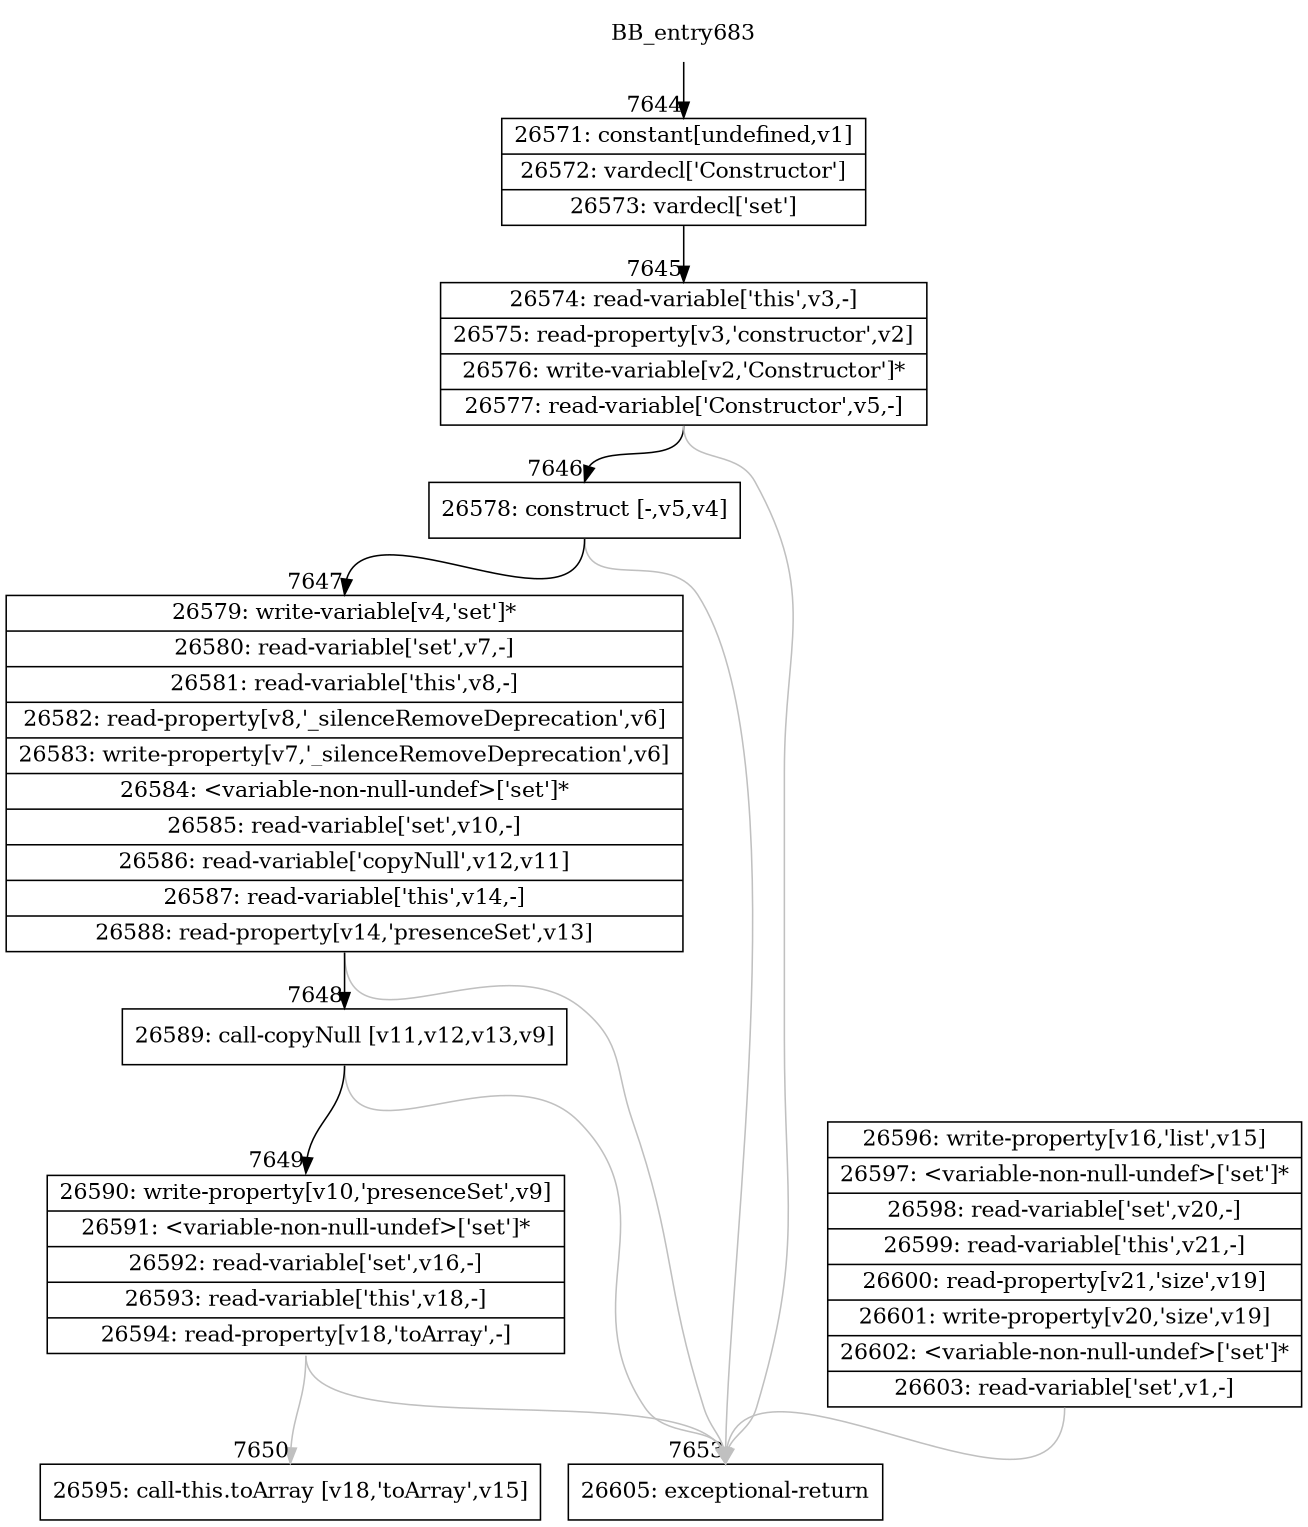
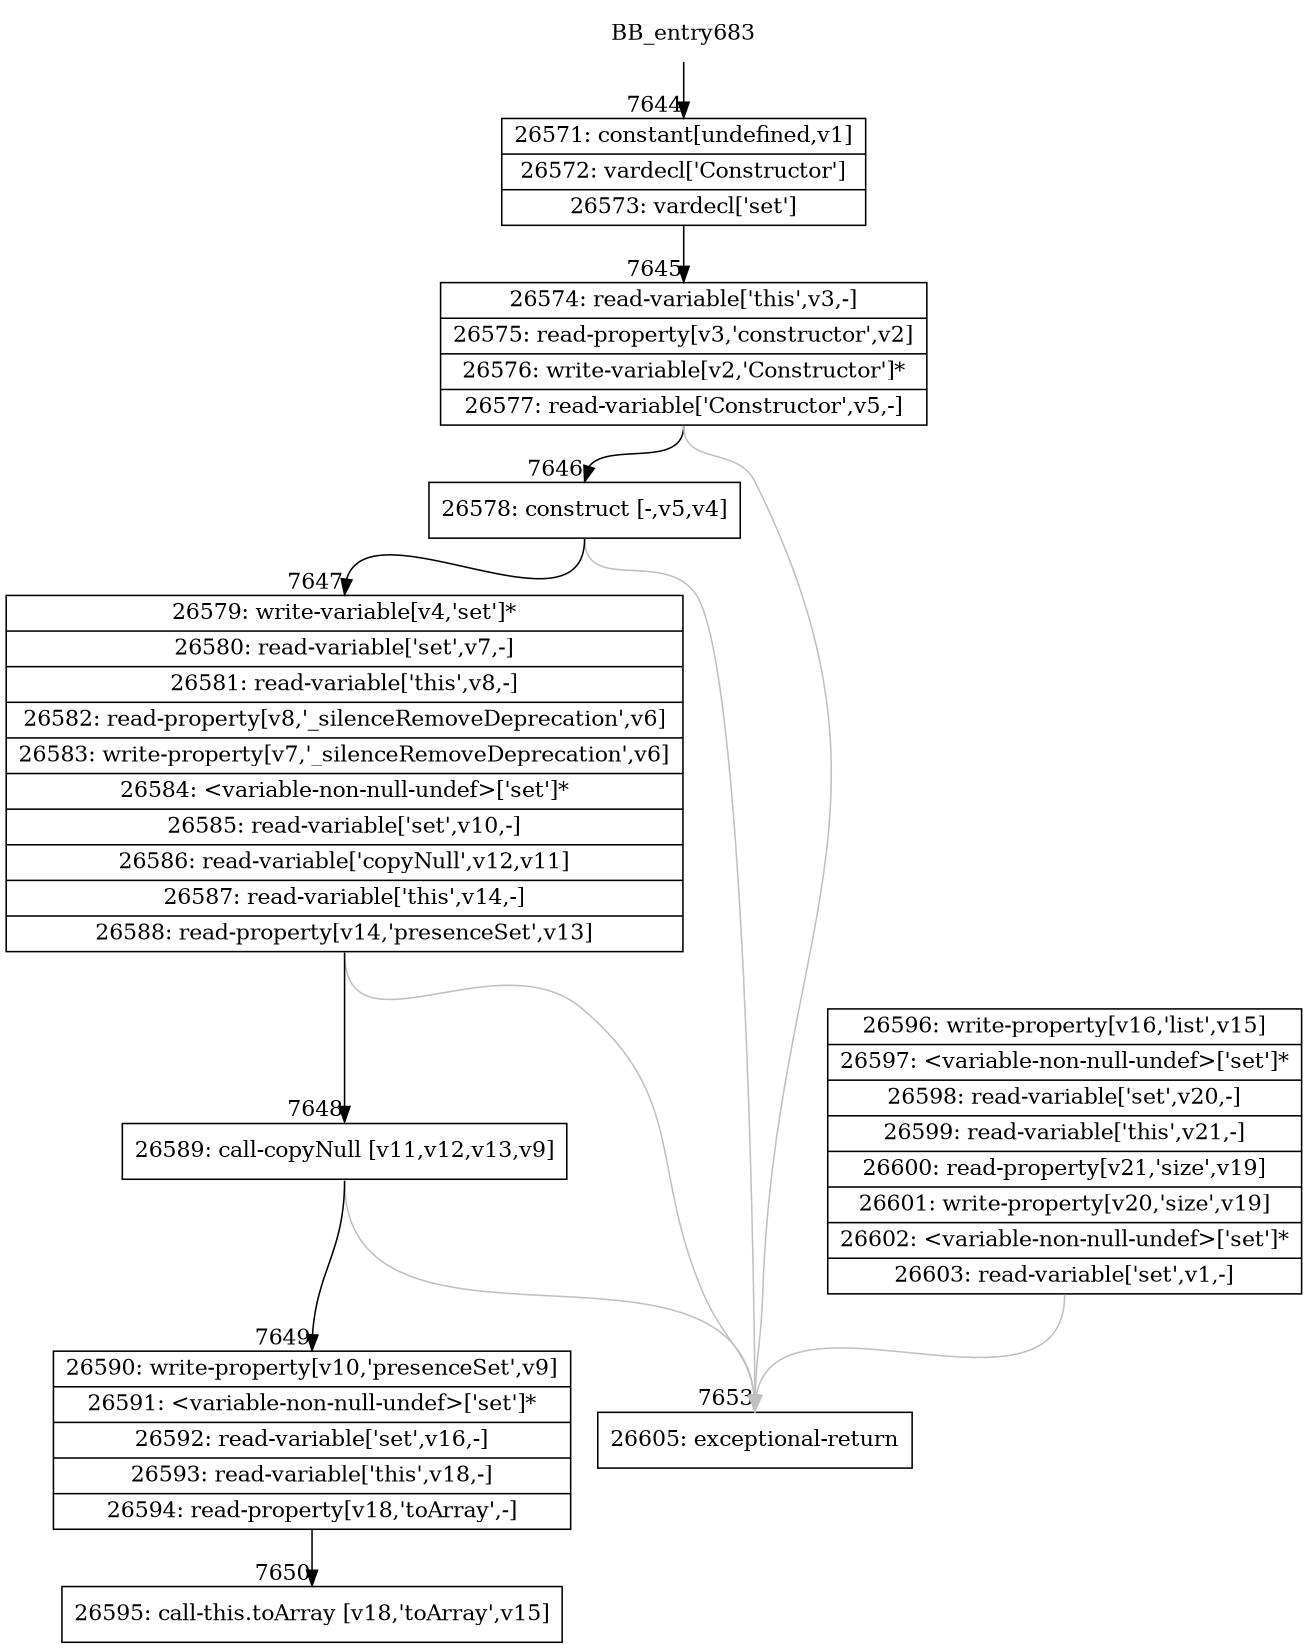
edge "26590: write-property[v10,'presenceSet',v9]" -> "26595: call-this.toArray [v18,'toArray',v15]": color gray -> black
edge "26590: write-property[v10,'presenceSet',v9]" -> "26605: exceptional-return": removed
